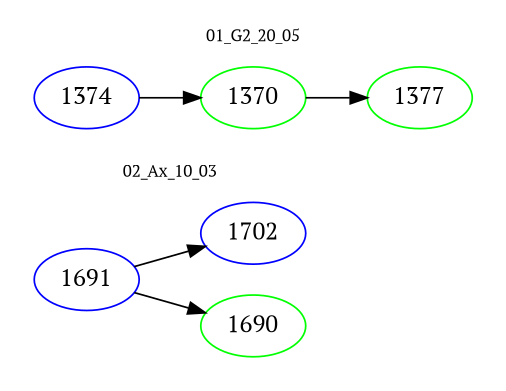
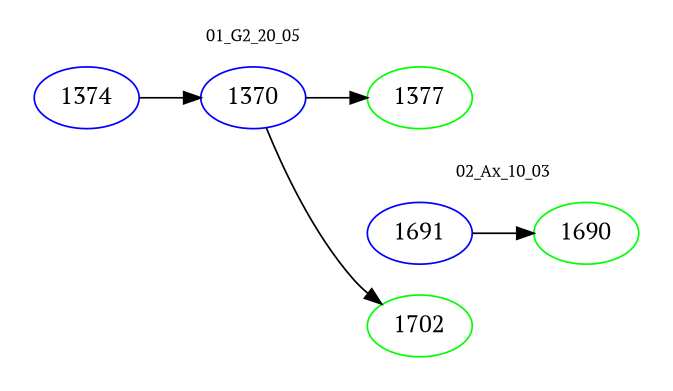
node "1370": color green -> blue
node "1702": color blue -> green
edge "1691" -> "1702": now "1370" -> "1702"
